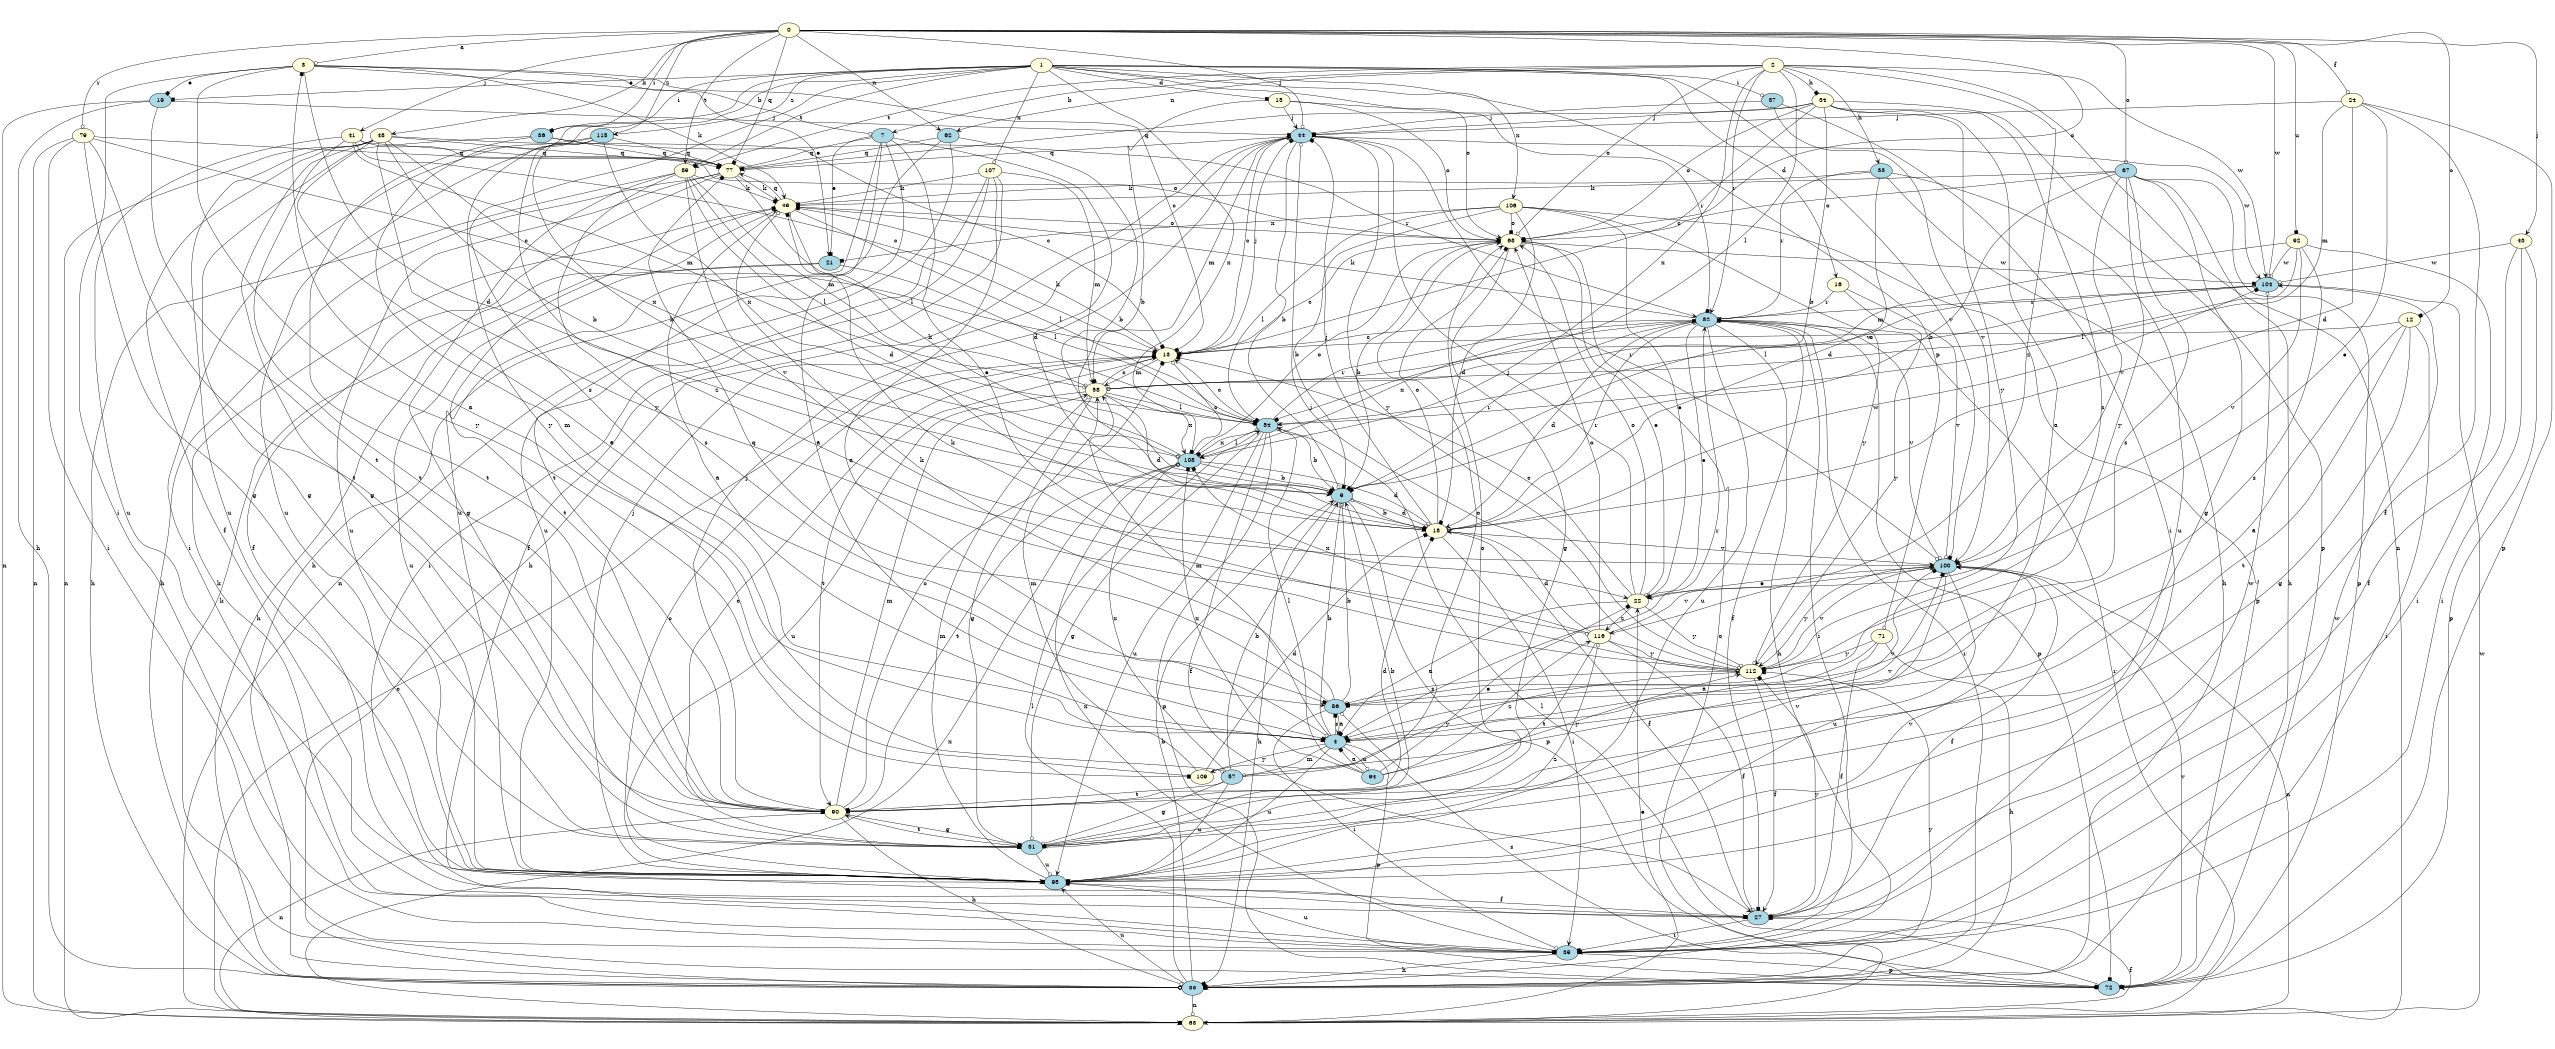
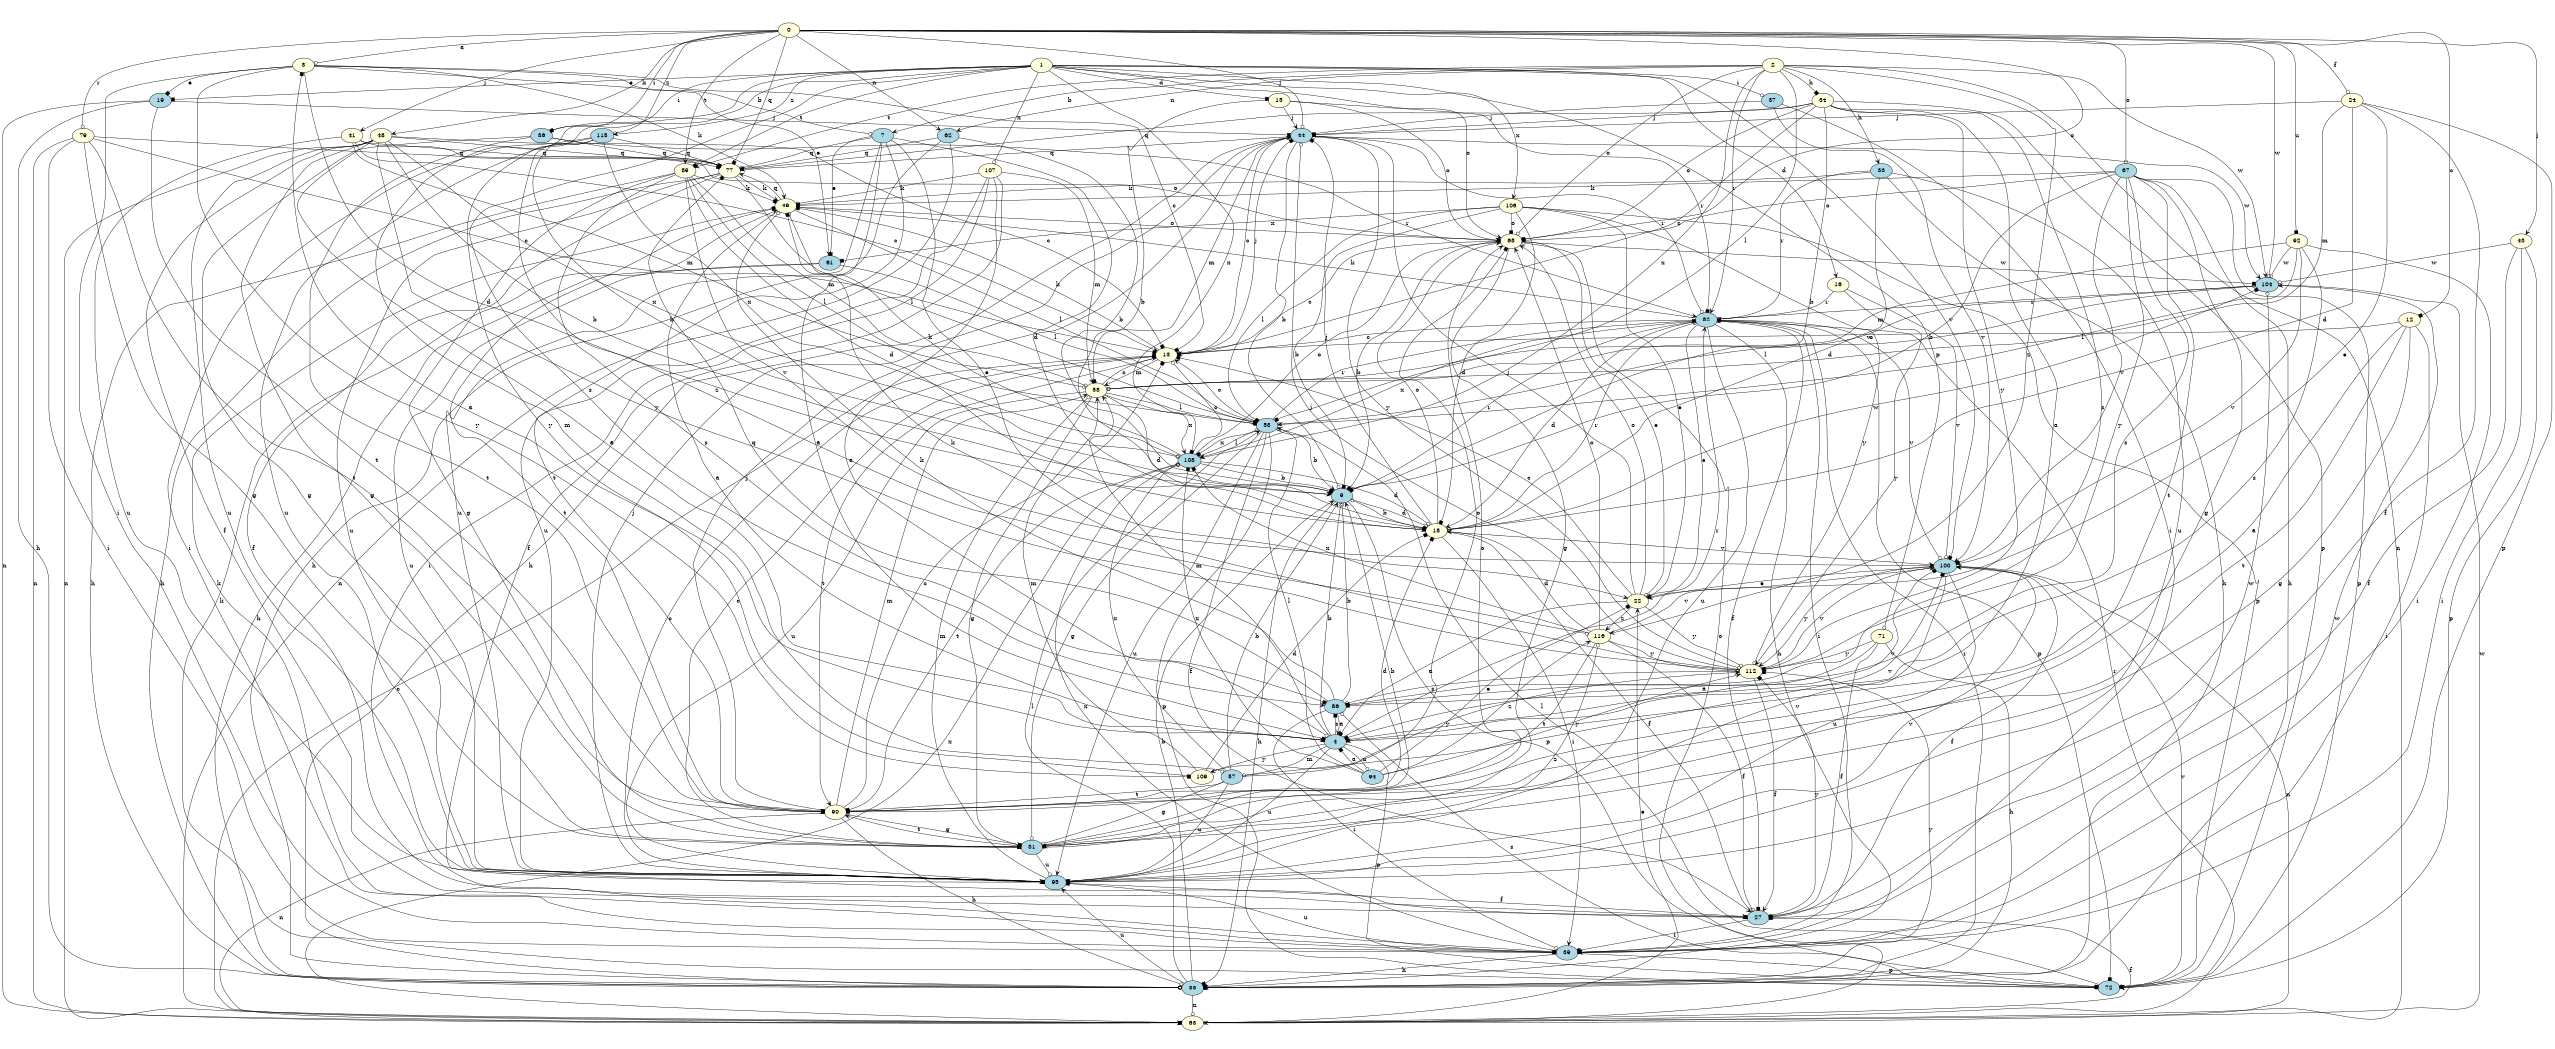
node "21": label "21" -> "61"
edge "44" -> "100": now "44" -> "82"
node "54": label "54" -> "53"
edge "41" -> "90": now "67" -> "90"
